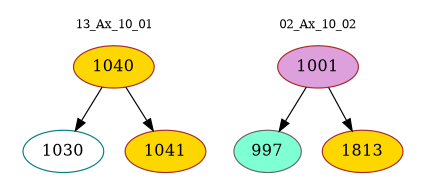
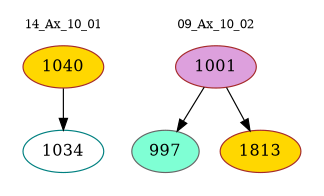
cluster "13_Ax_10_01": label "13_Ax_10_01" -> "14_Ax_10_01"
cluster "02_Ax_10_02": label "02_Ax_10_02" -> "09_Ax_10_02"
node "1030": label "1030" -> "1034"
node "1041": removed
